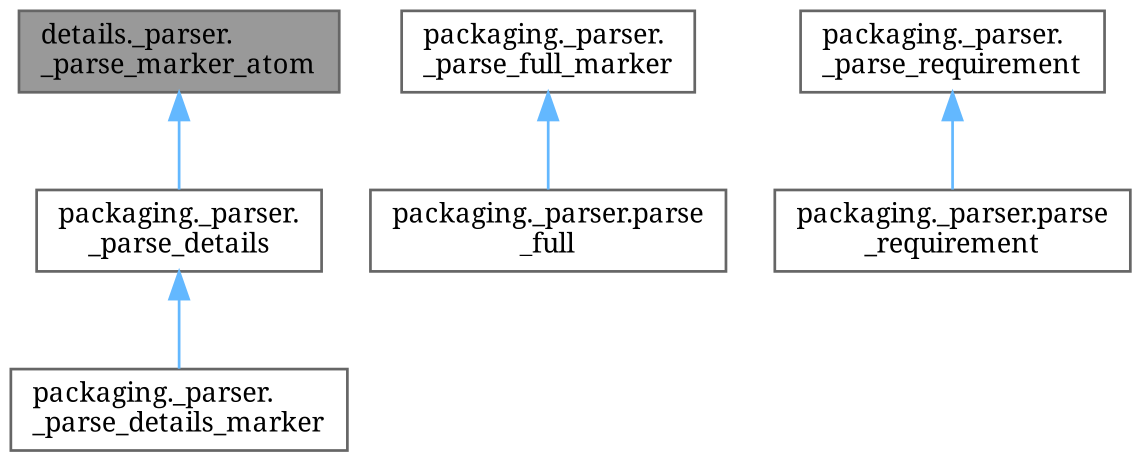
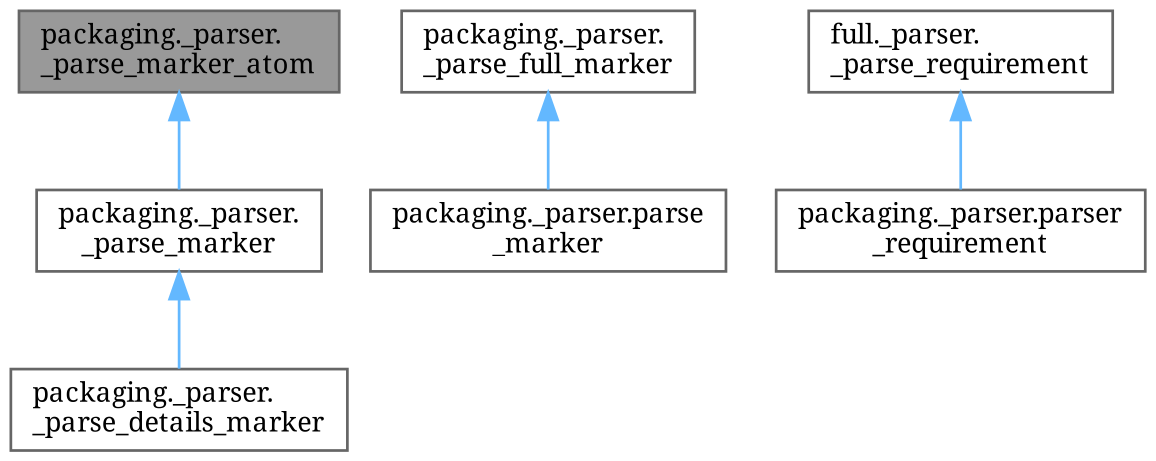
node "details._parser. _parse_marker_atom": label "details._parser. _parse_marker_atom" -> "packaging._parser. _parse_marker_atom"
node "packaging._parser. _parse_requirement": label "packaging._parser. _parse_requirement" -> "full._parser. _parse_requirement"
node "packaging._parser. _parse_details": label "packaging._parser. _parse_details" -> "packaging._parser. _parse_marker"
node "packaging._parser.parse _full": label "packaging._parser.parse _full" -> "packaging._parser.parse _marker"
node "packaging._parser.parse _requirement": label "packaging._parser.parse _requirement" -> "packaging._parser.parser _requirement"
